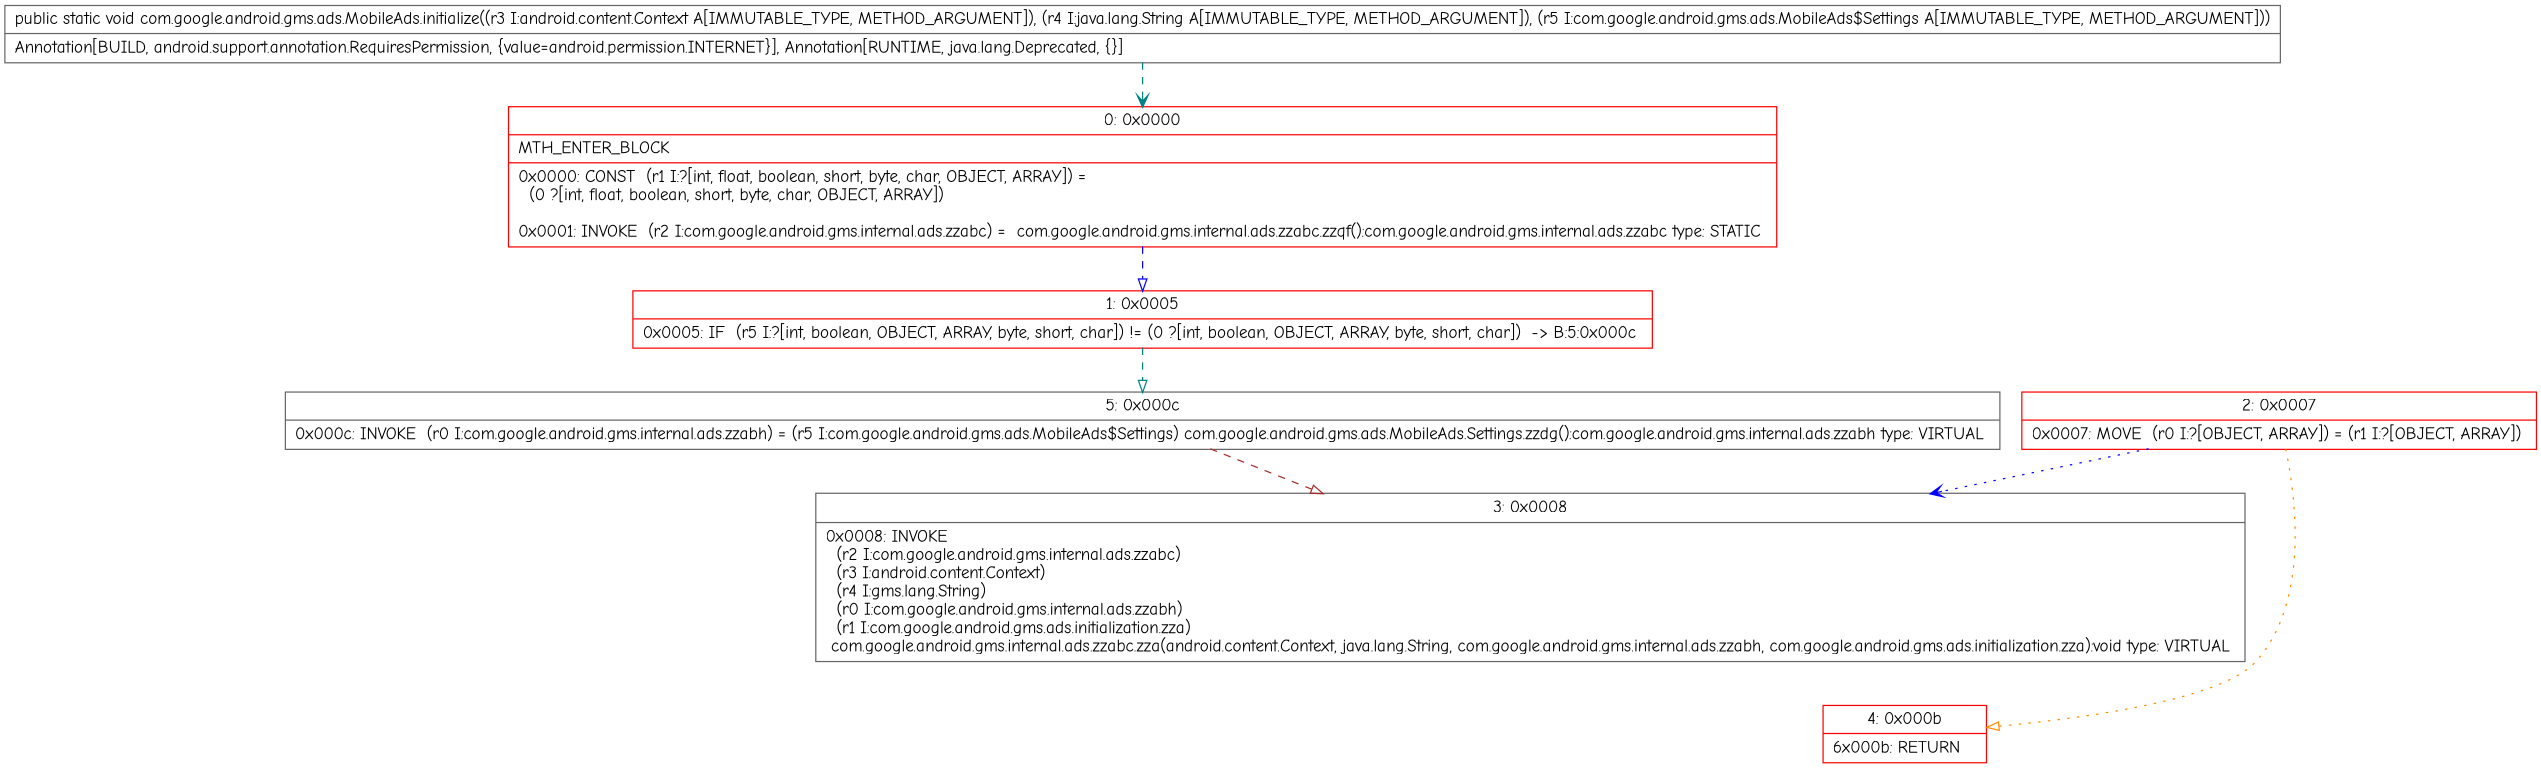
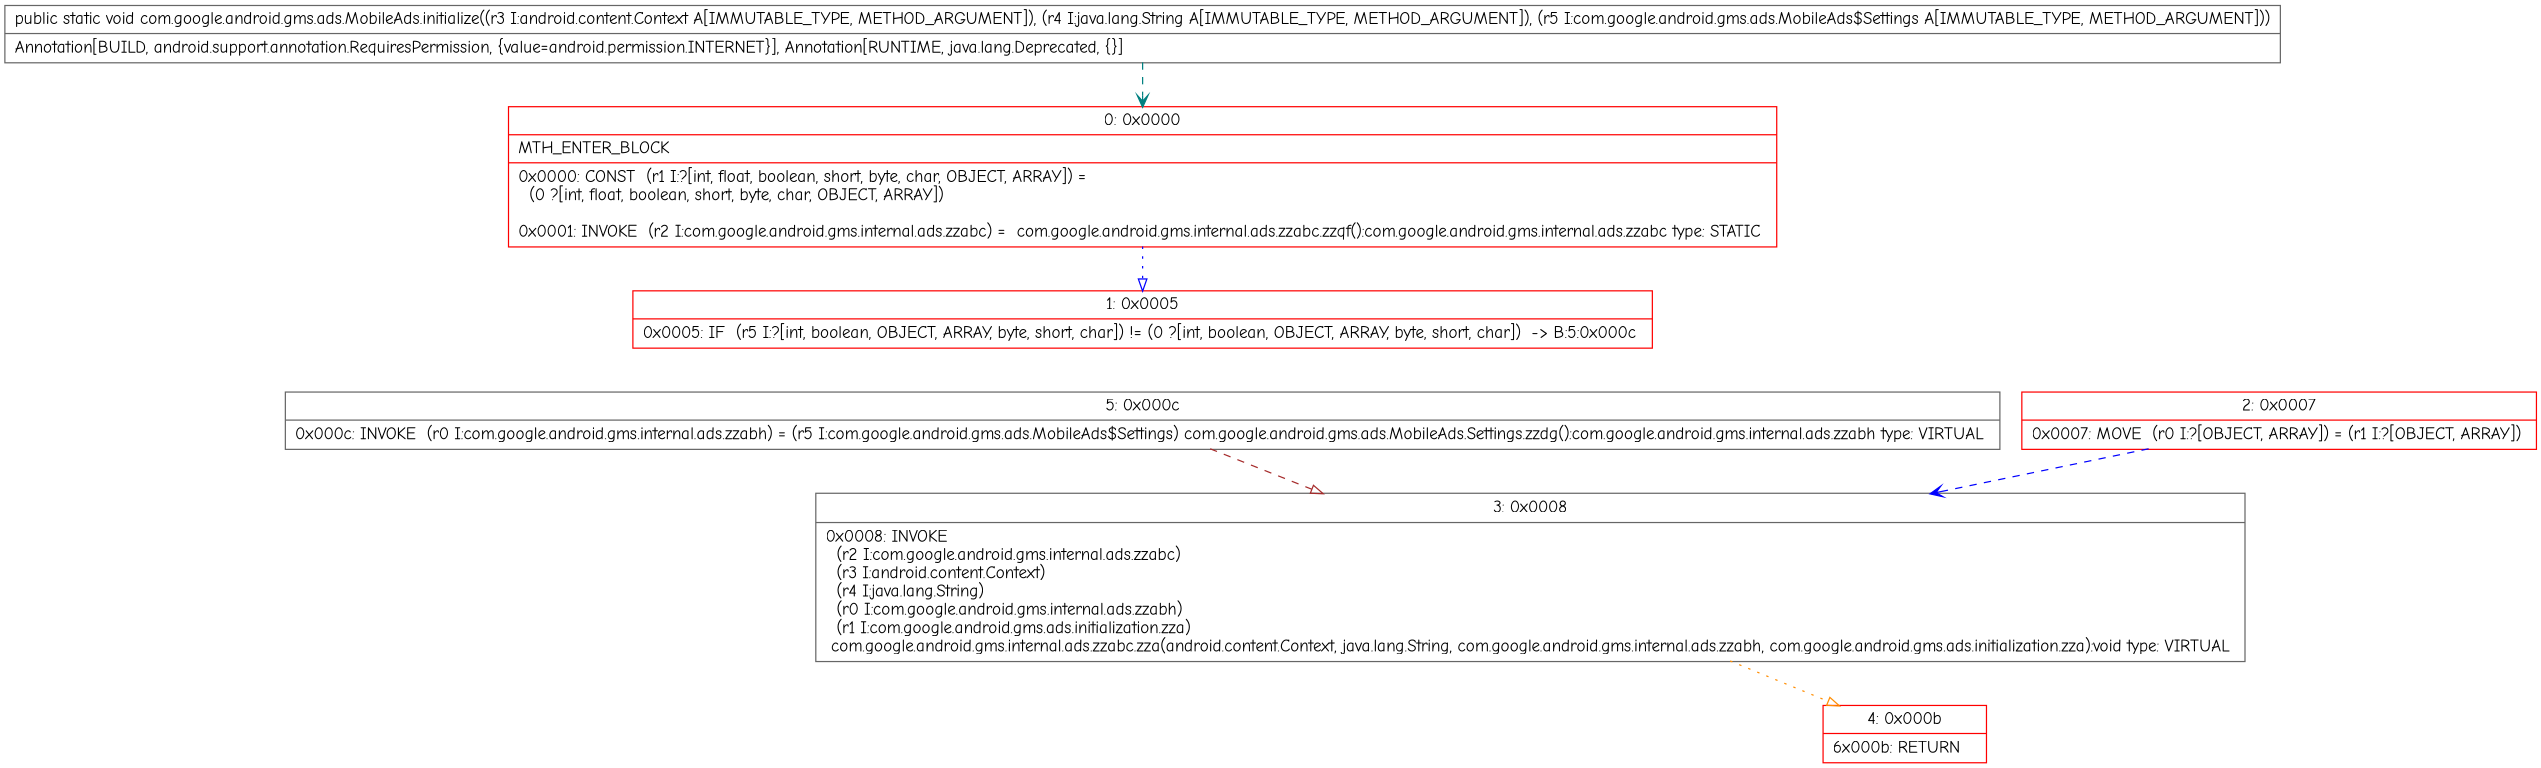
edge "0: 0x0000" -> "1: 0x0005": style dashed -> dotted
edge "1: 0x0005" -> "5: 0x000c": removed
edge "2: 0x0007" -> "3: 0x0008": style dotted -> dashed
node "3: 0x0008": text "(r4 I:gms.lang.String)" -> "(r4 I:java.lang.String)"
edge "2: 0x0007" -> "4: 0x000b": now "3: 0x0008" -> "4: 0x000b"
